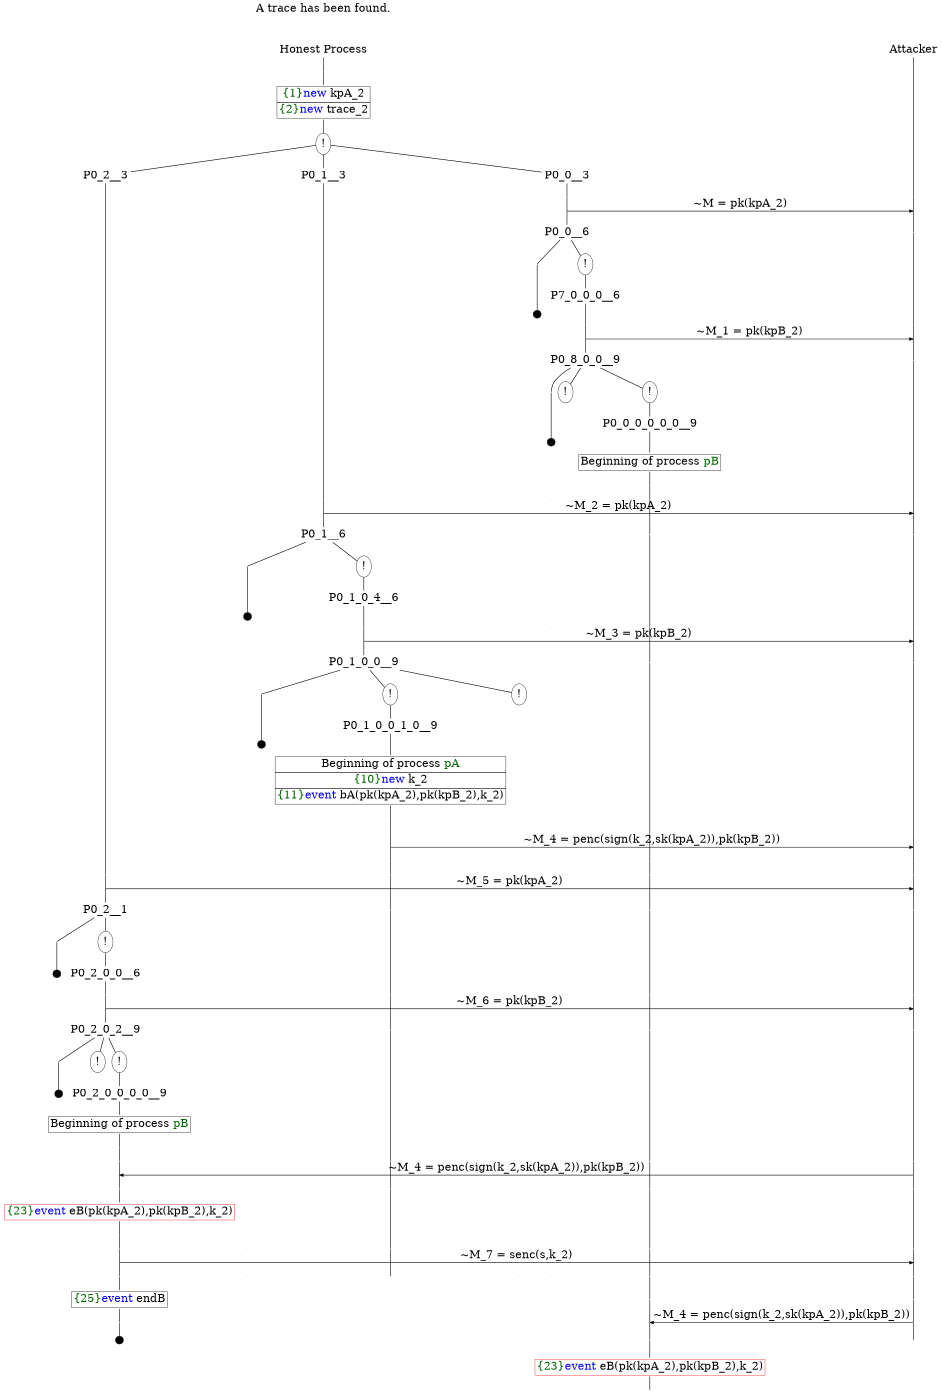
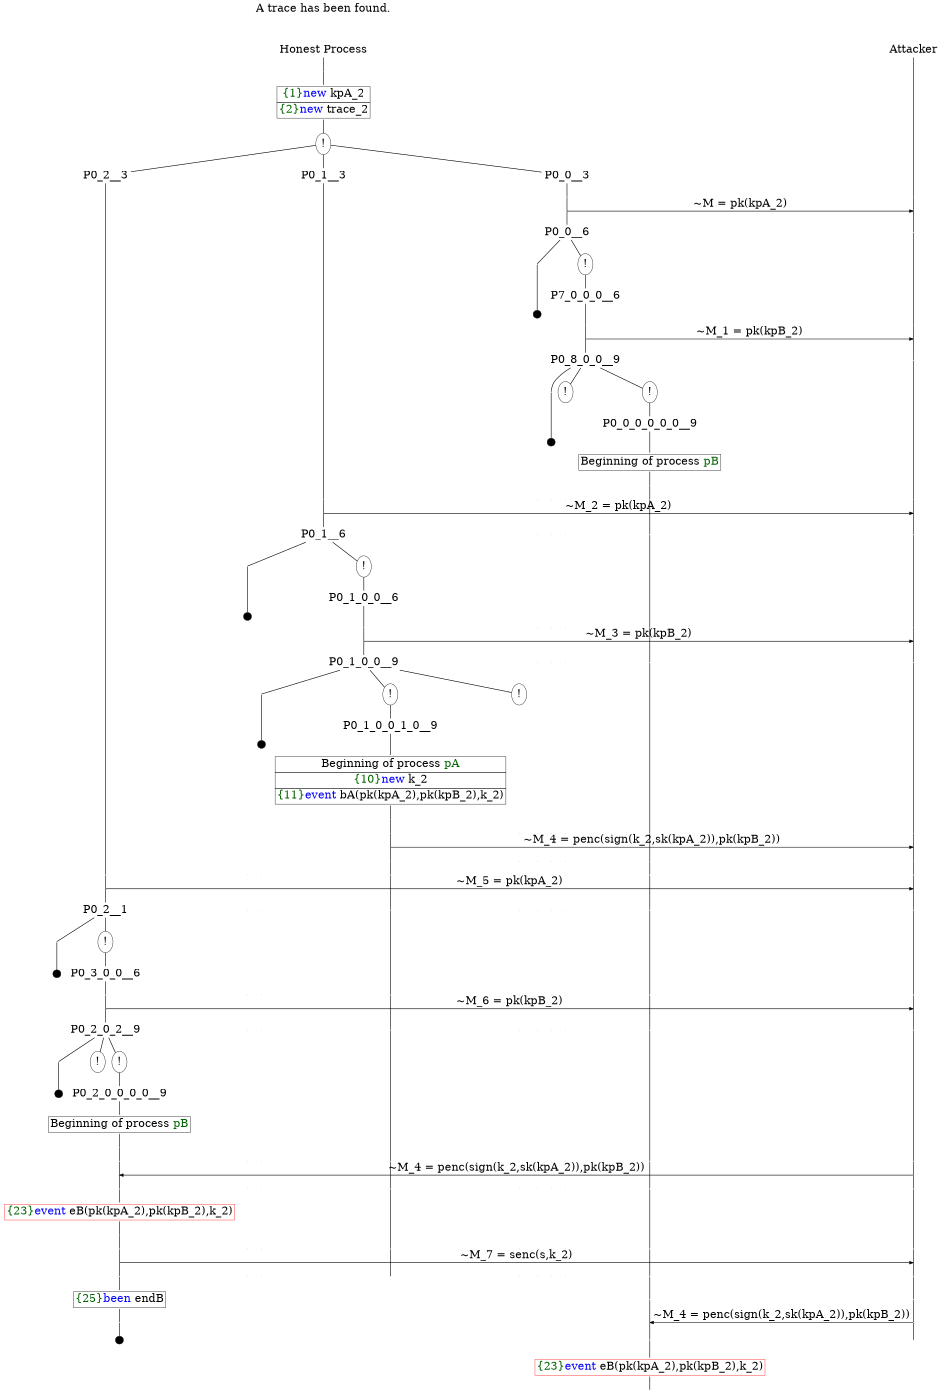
node "P0_1_0_4__6": label "P0_1_0_4__6" -> "P0_1_0_0__6"
node "P0_2_0_0__6": label "P0_2_0_0__6" -> "P0_3_0_0__6"
node "{25}": text "event" -> "been"
